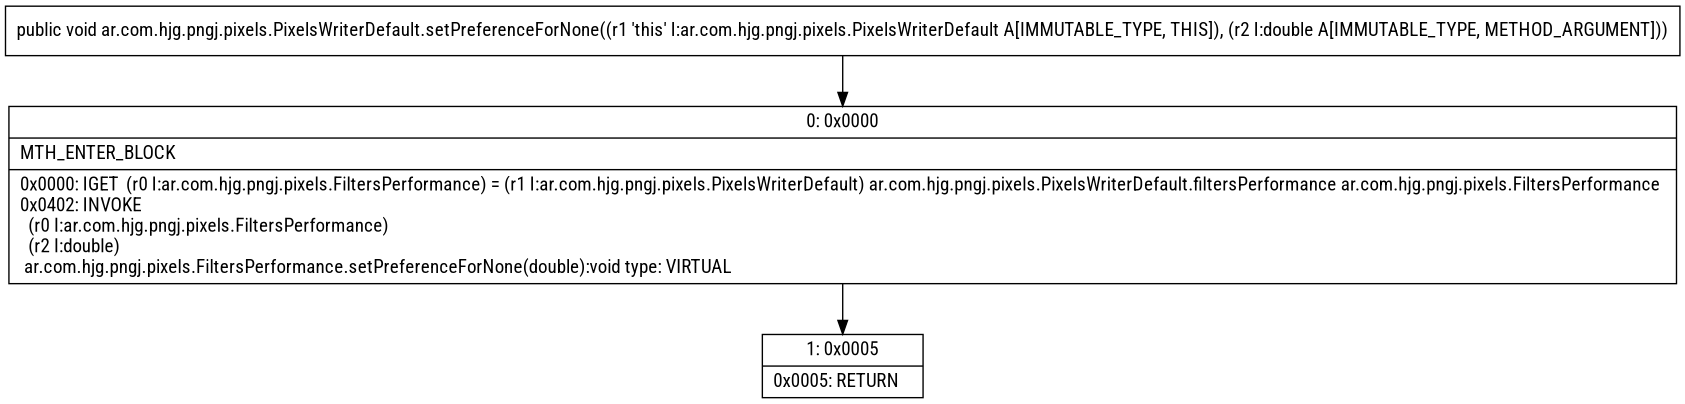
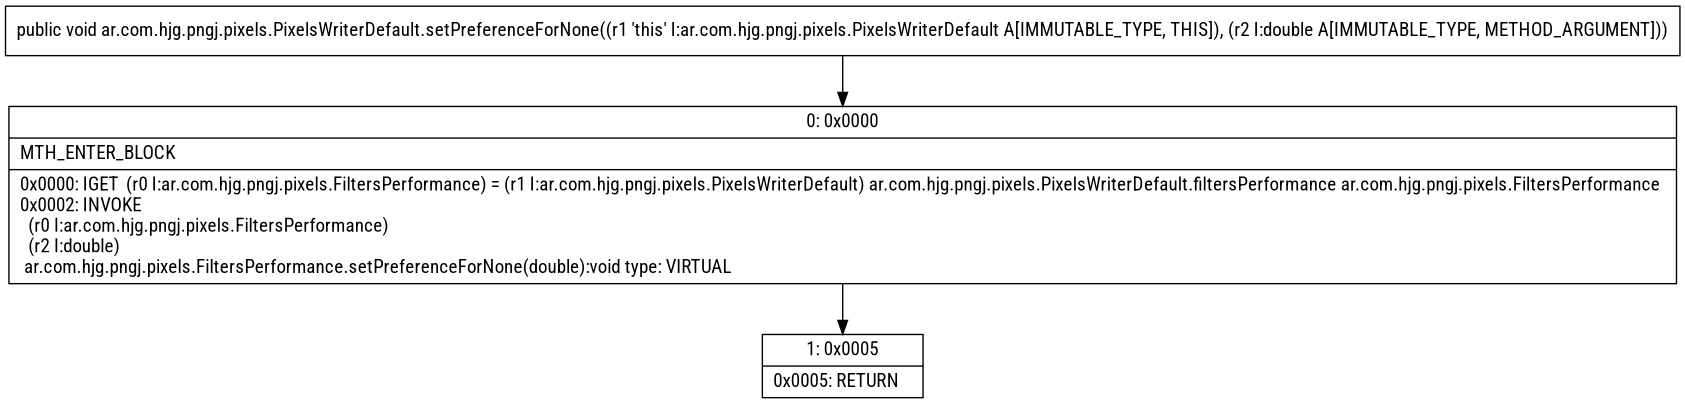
node "0: 0x0000": text "0x0402: INVOKE" -> "0x0002: INVOKE"
